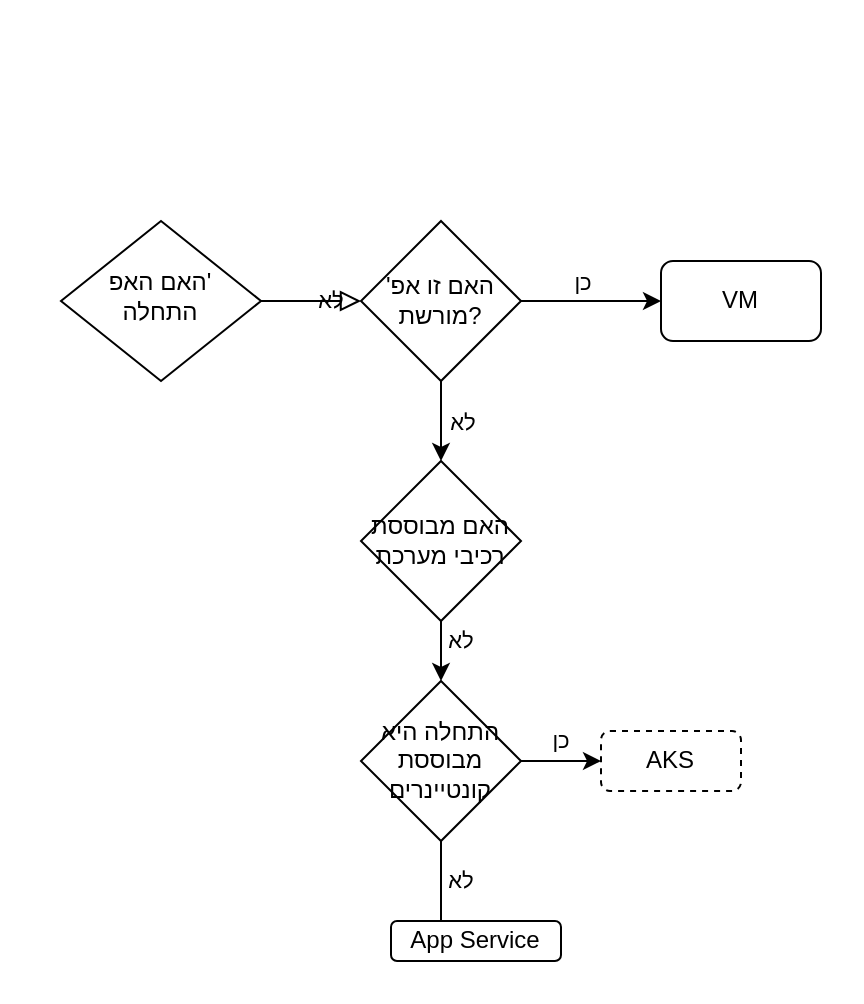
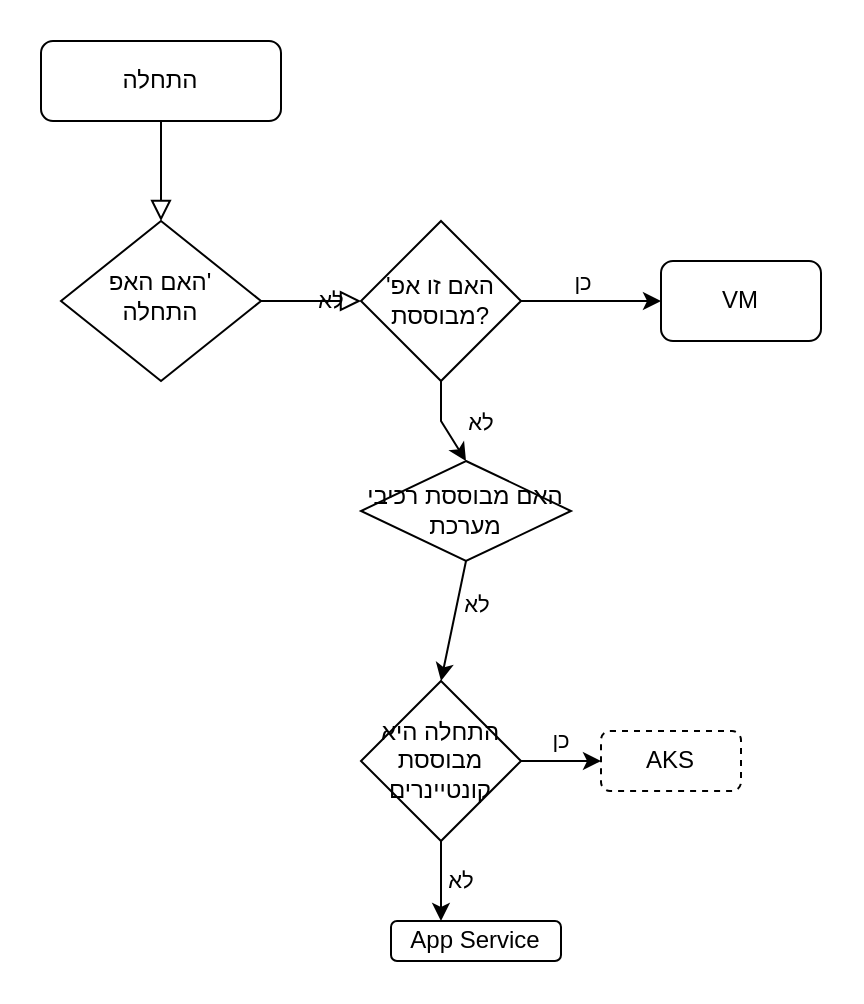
node "התחלה": added
edge "התחלה" -> "האם האפ' התחלה": added
node "האם זו אפ' מורשת?": label "האם זו אפ' מורשת?" -> "האם זו אפ' מבוססת?"
node "האם מבוססת רכיבי מערכת": size 160x160 -> 210x100
edge "התחלה היא מבוססת קונטיינרים" -- "App Service": arrowhead none -> classic
